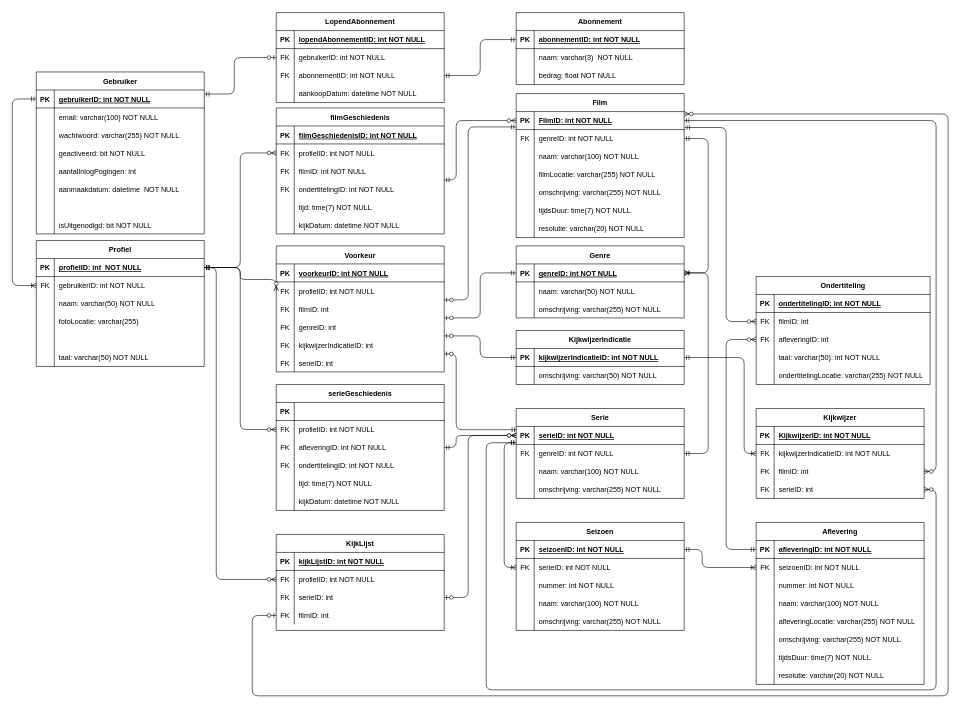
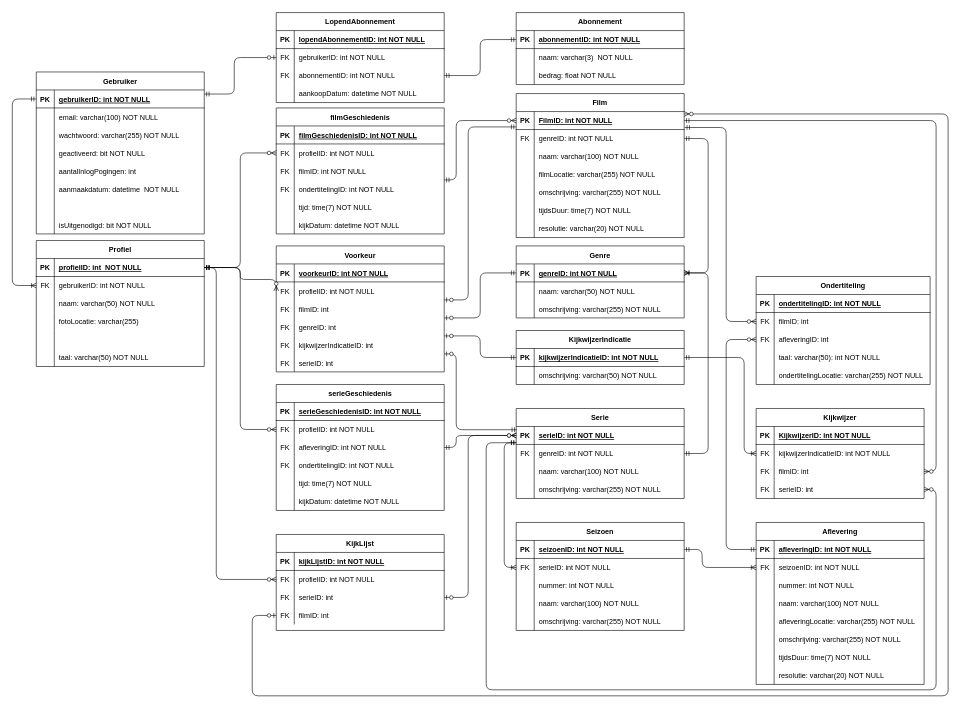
node "serieGeschiedenisID: int NOT NULL": added
